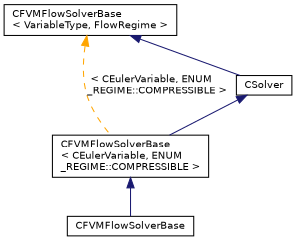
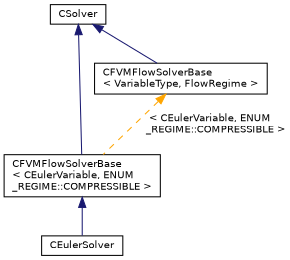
edge "CSolver" -> "CFVMFlowSolverBase < VariableType, FlowRegime >": reversed
node "CFVMFlowSolverBase": label "CFVMFlowSolverBase" -> "CEulerSolver"
